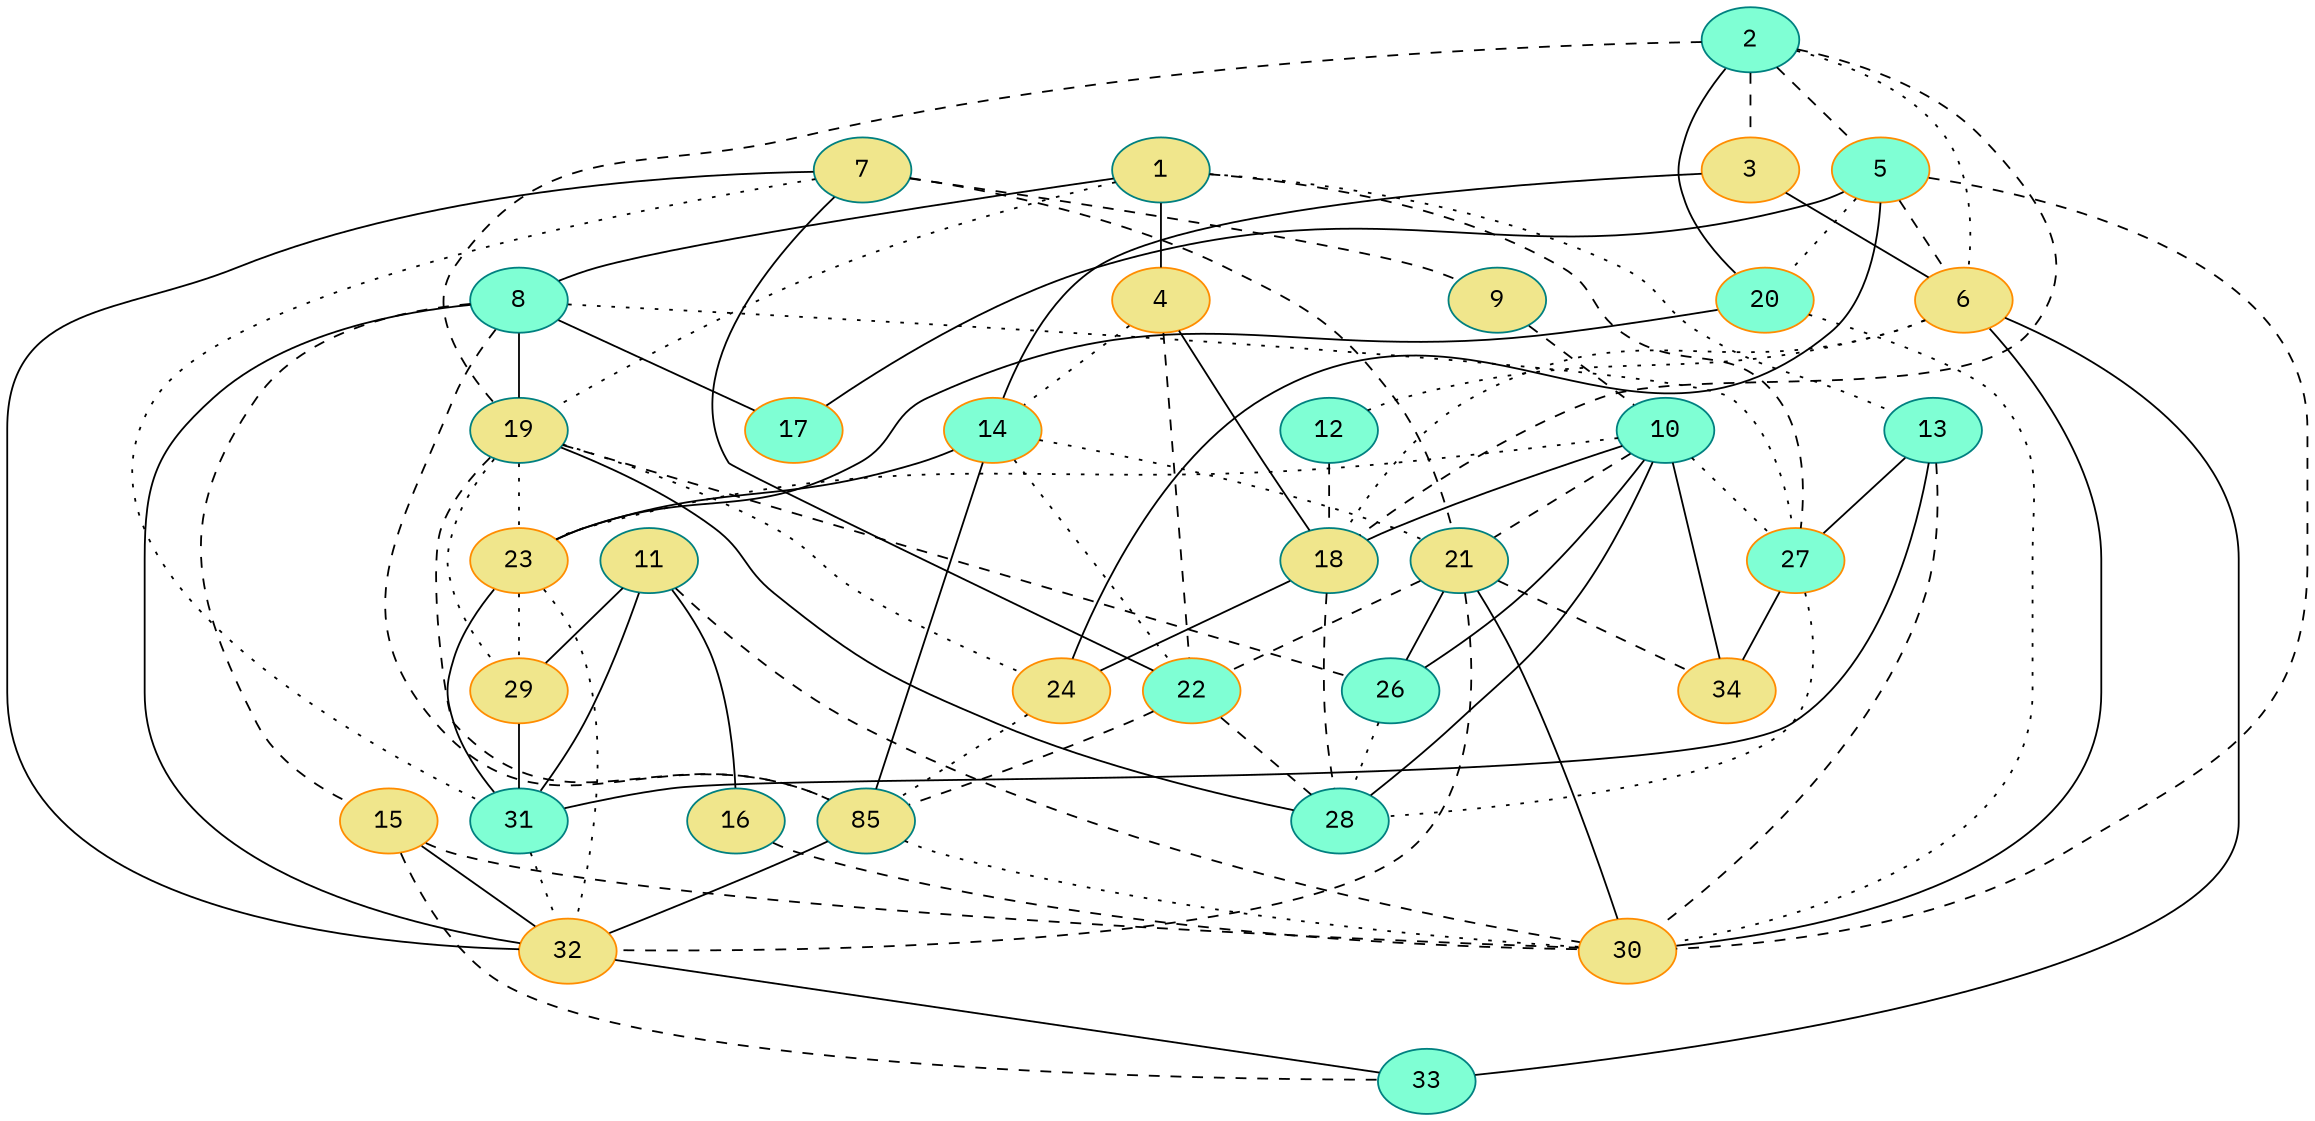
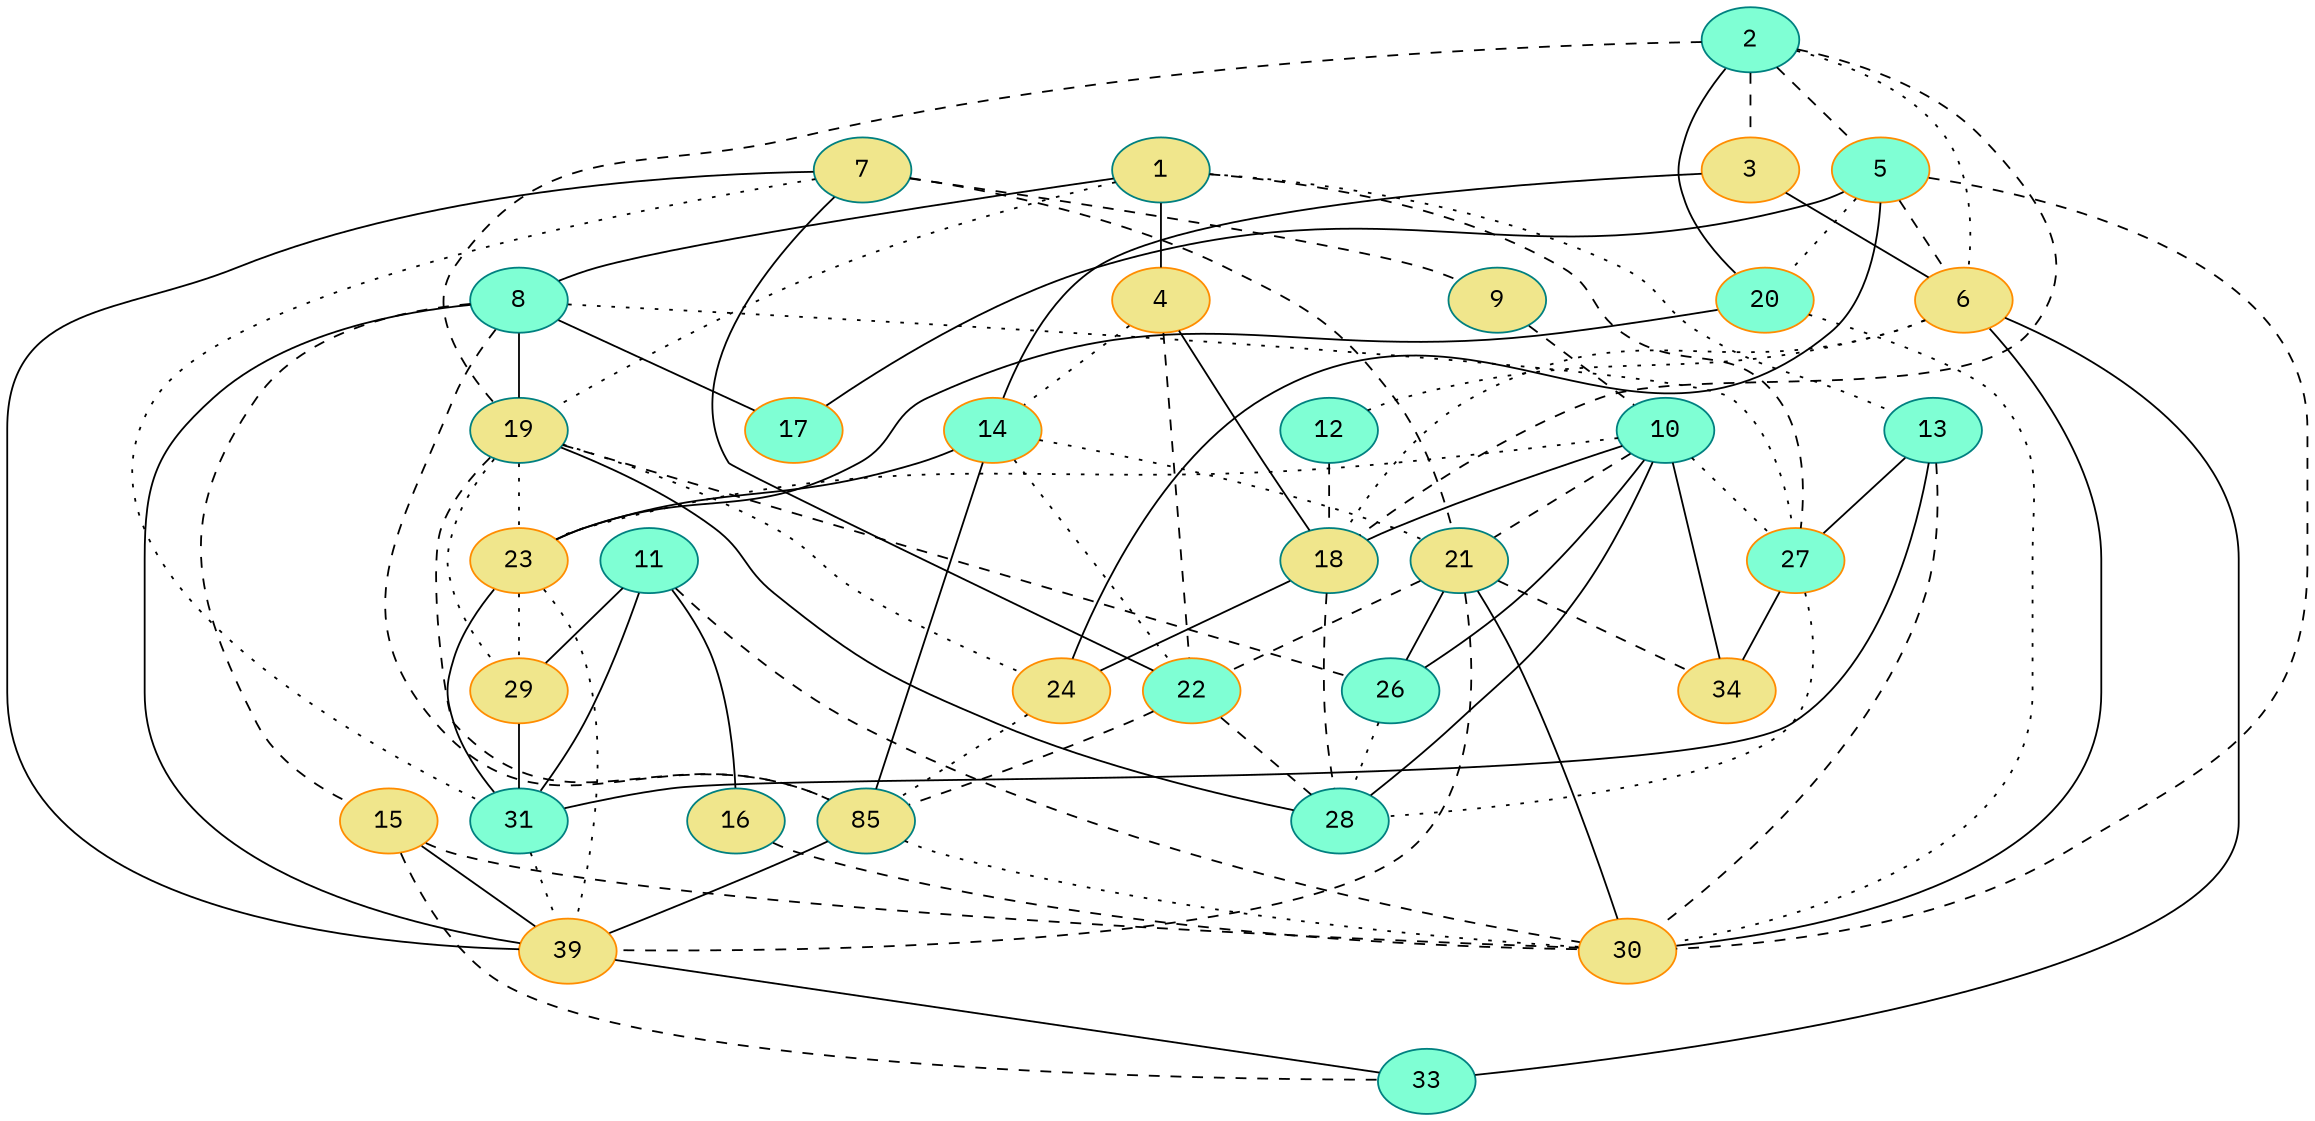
node "11": fillcolor khaki -> aquamarine
node "32": label "32" -> "39"
